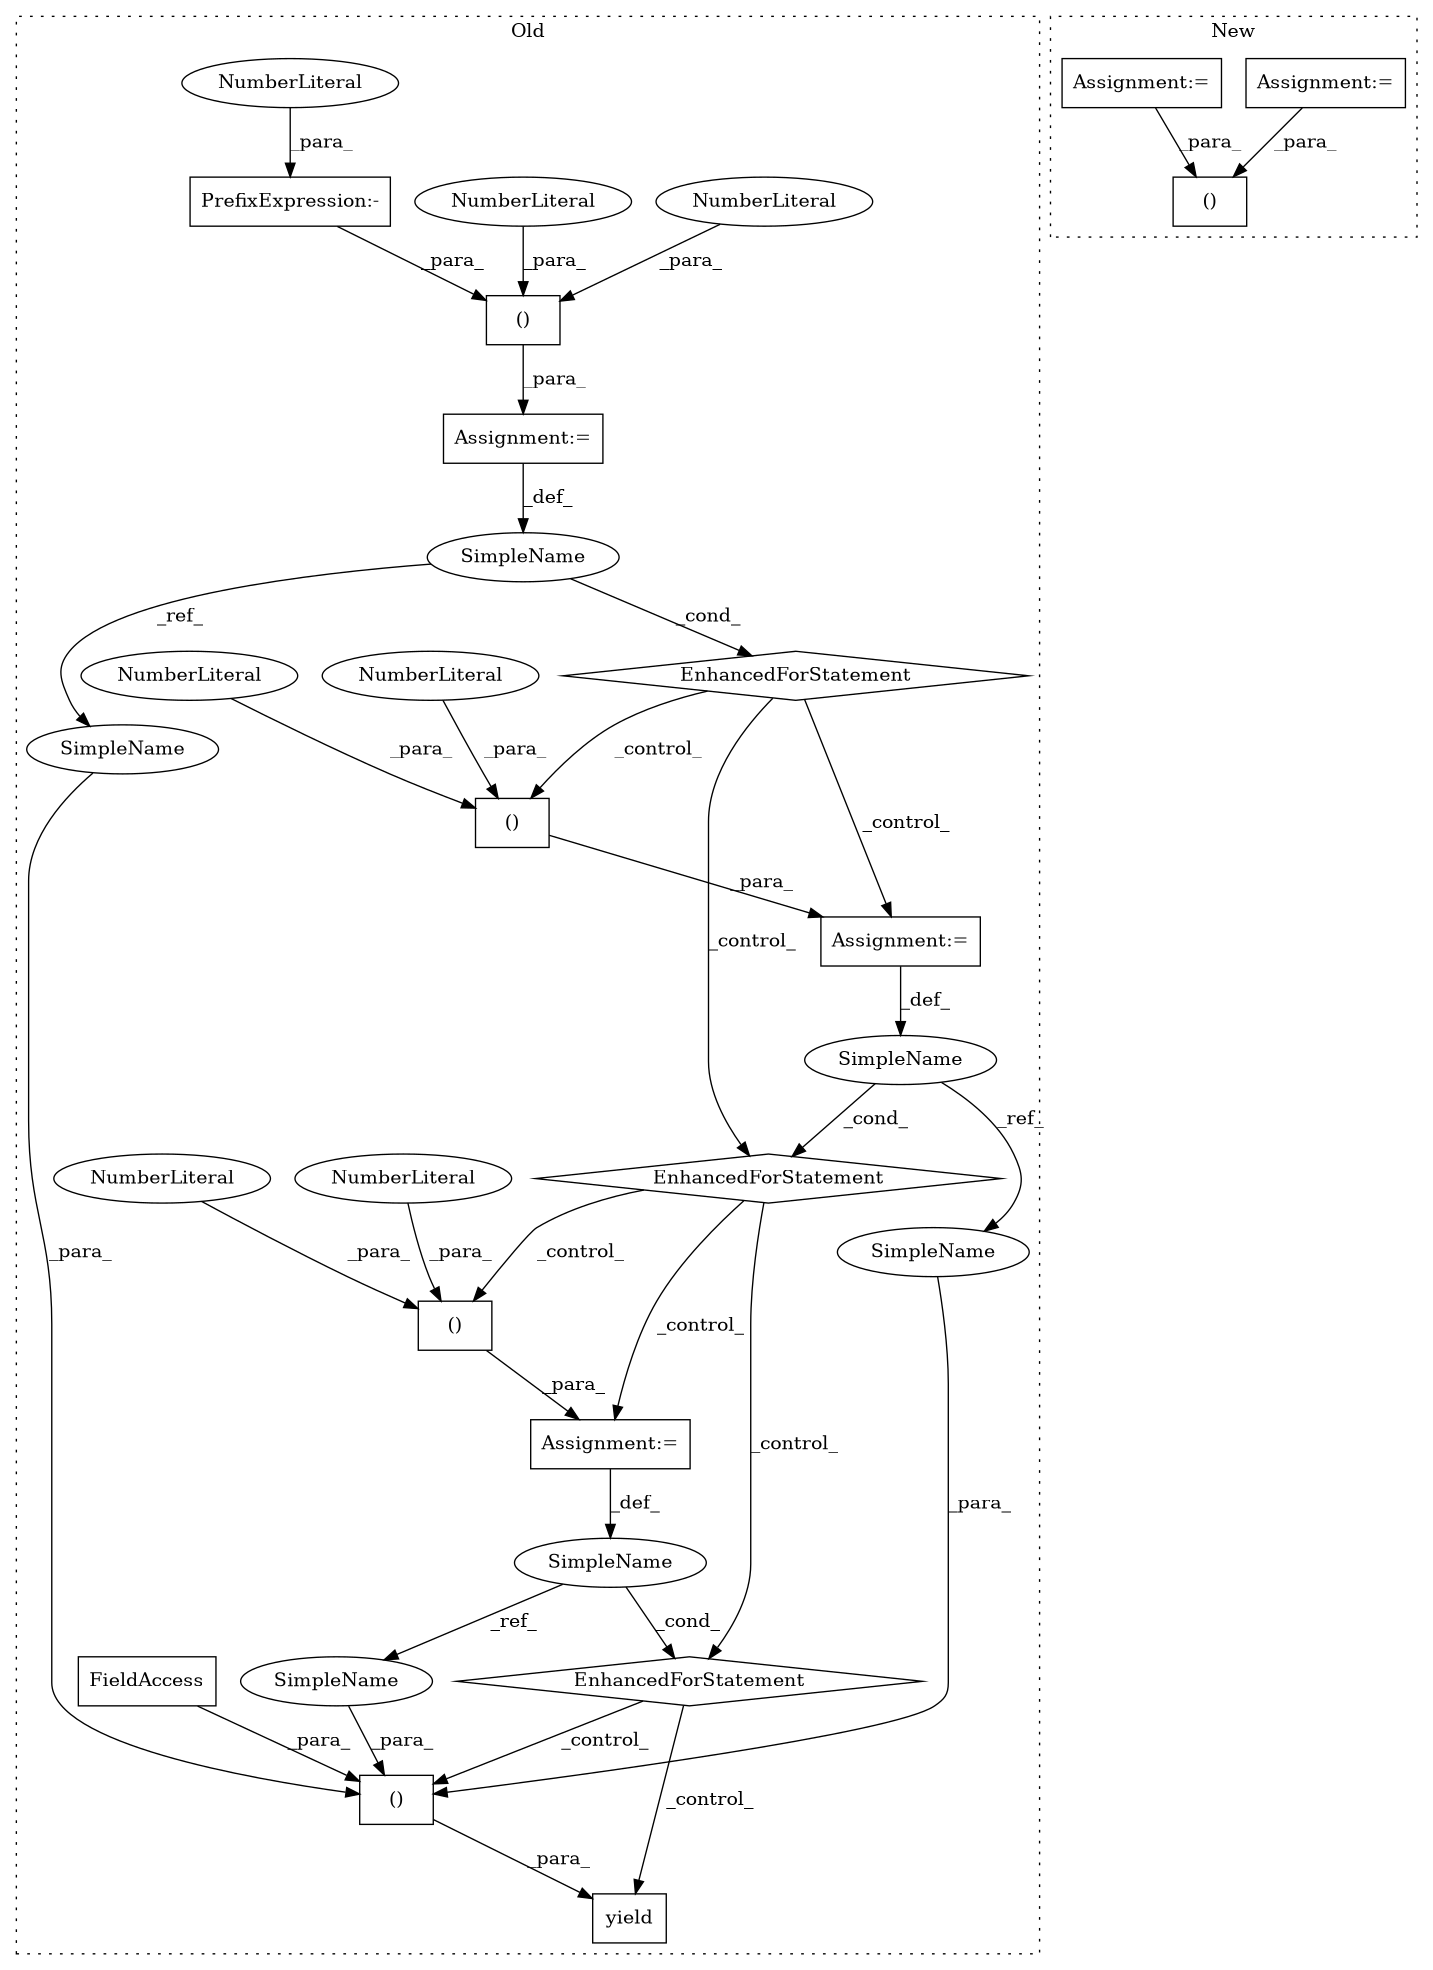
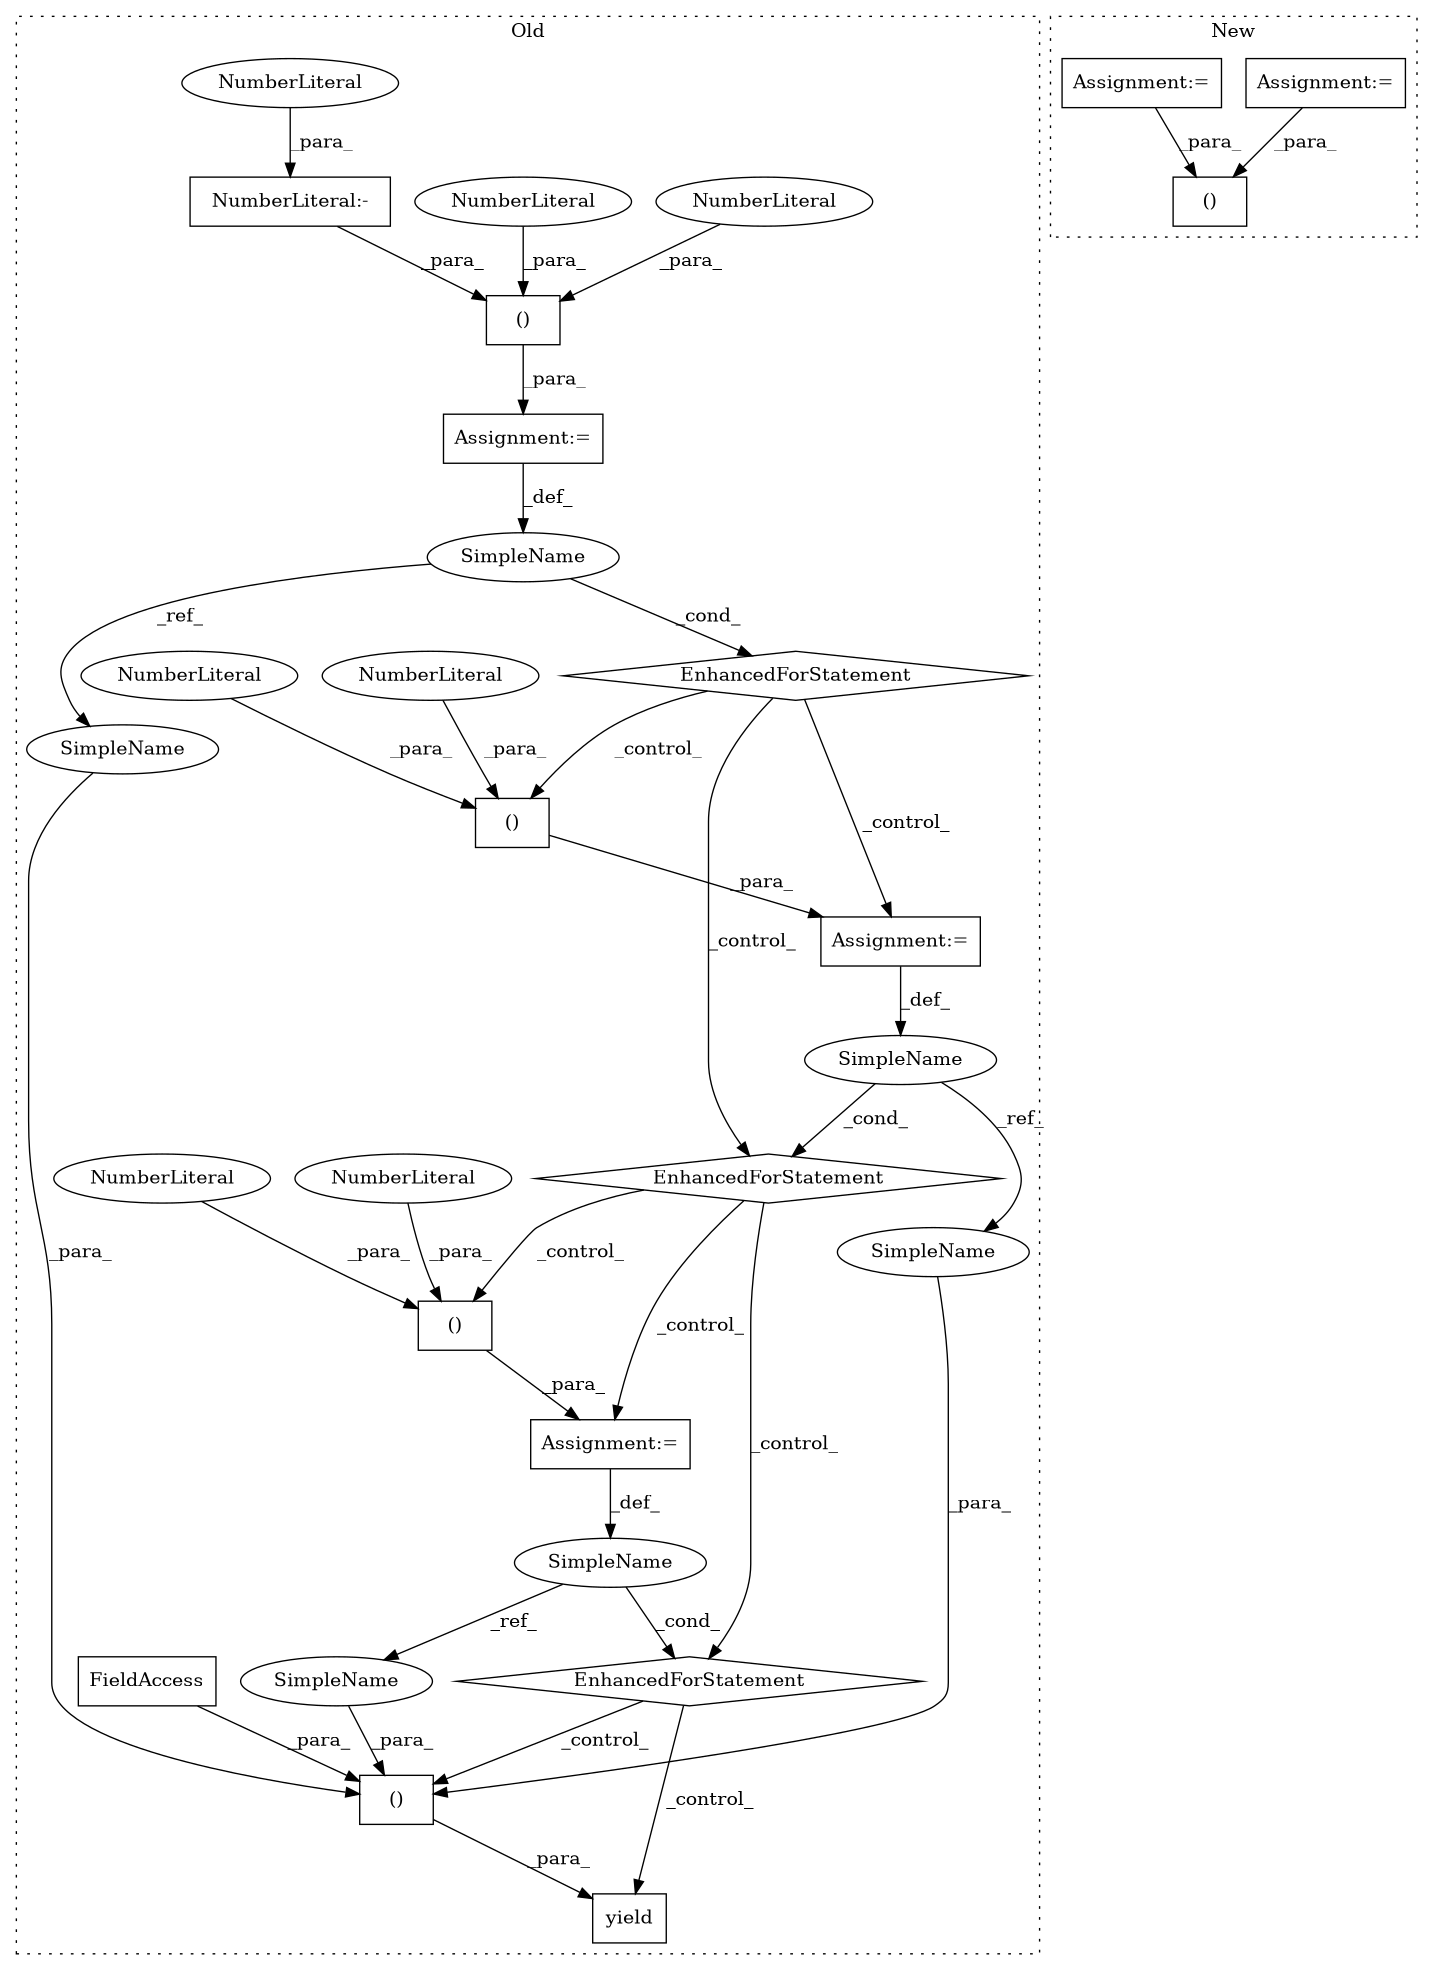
node "PrefixExpression:-": label "PrefixExpression:-" -> "NumberLiteral:-"
